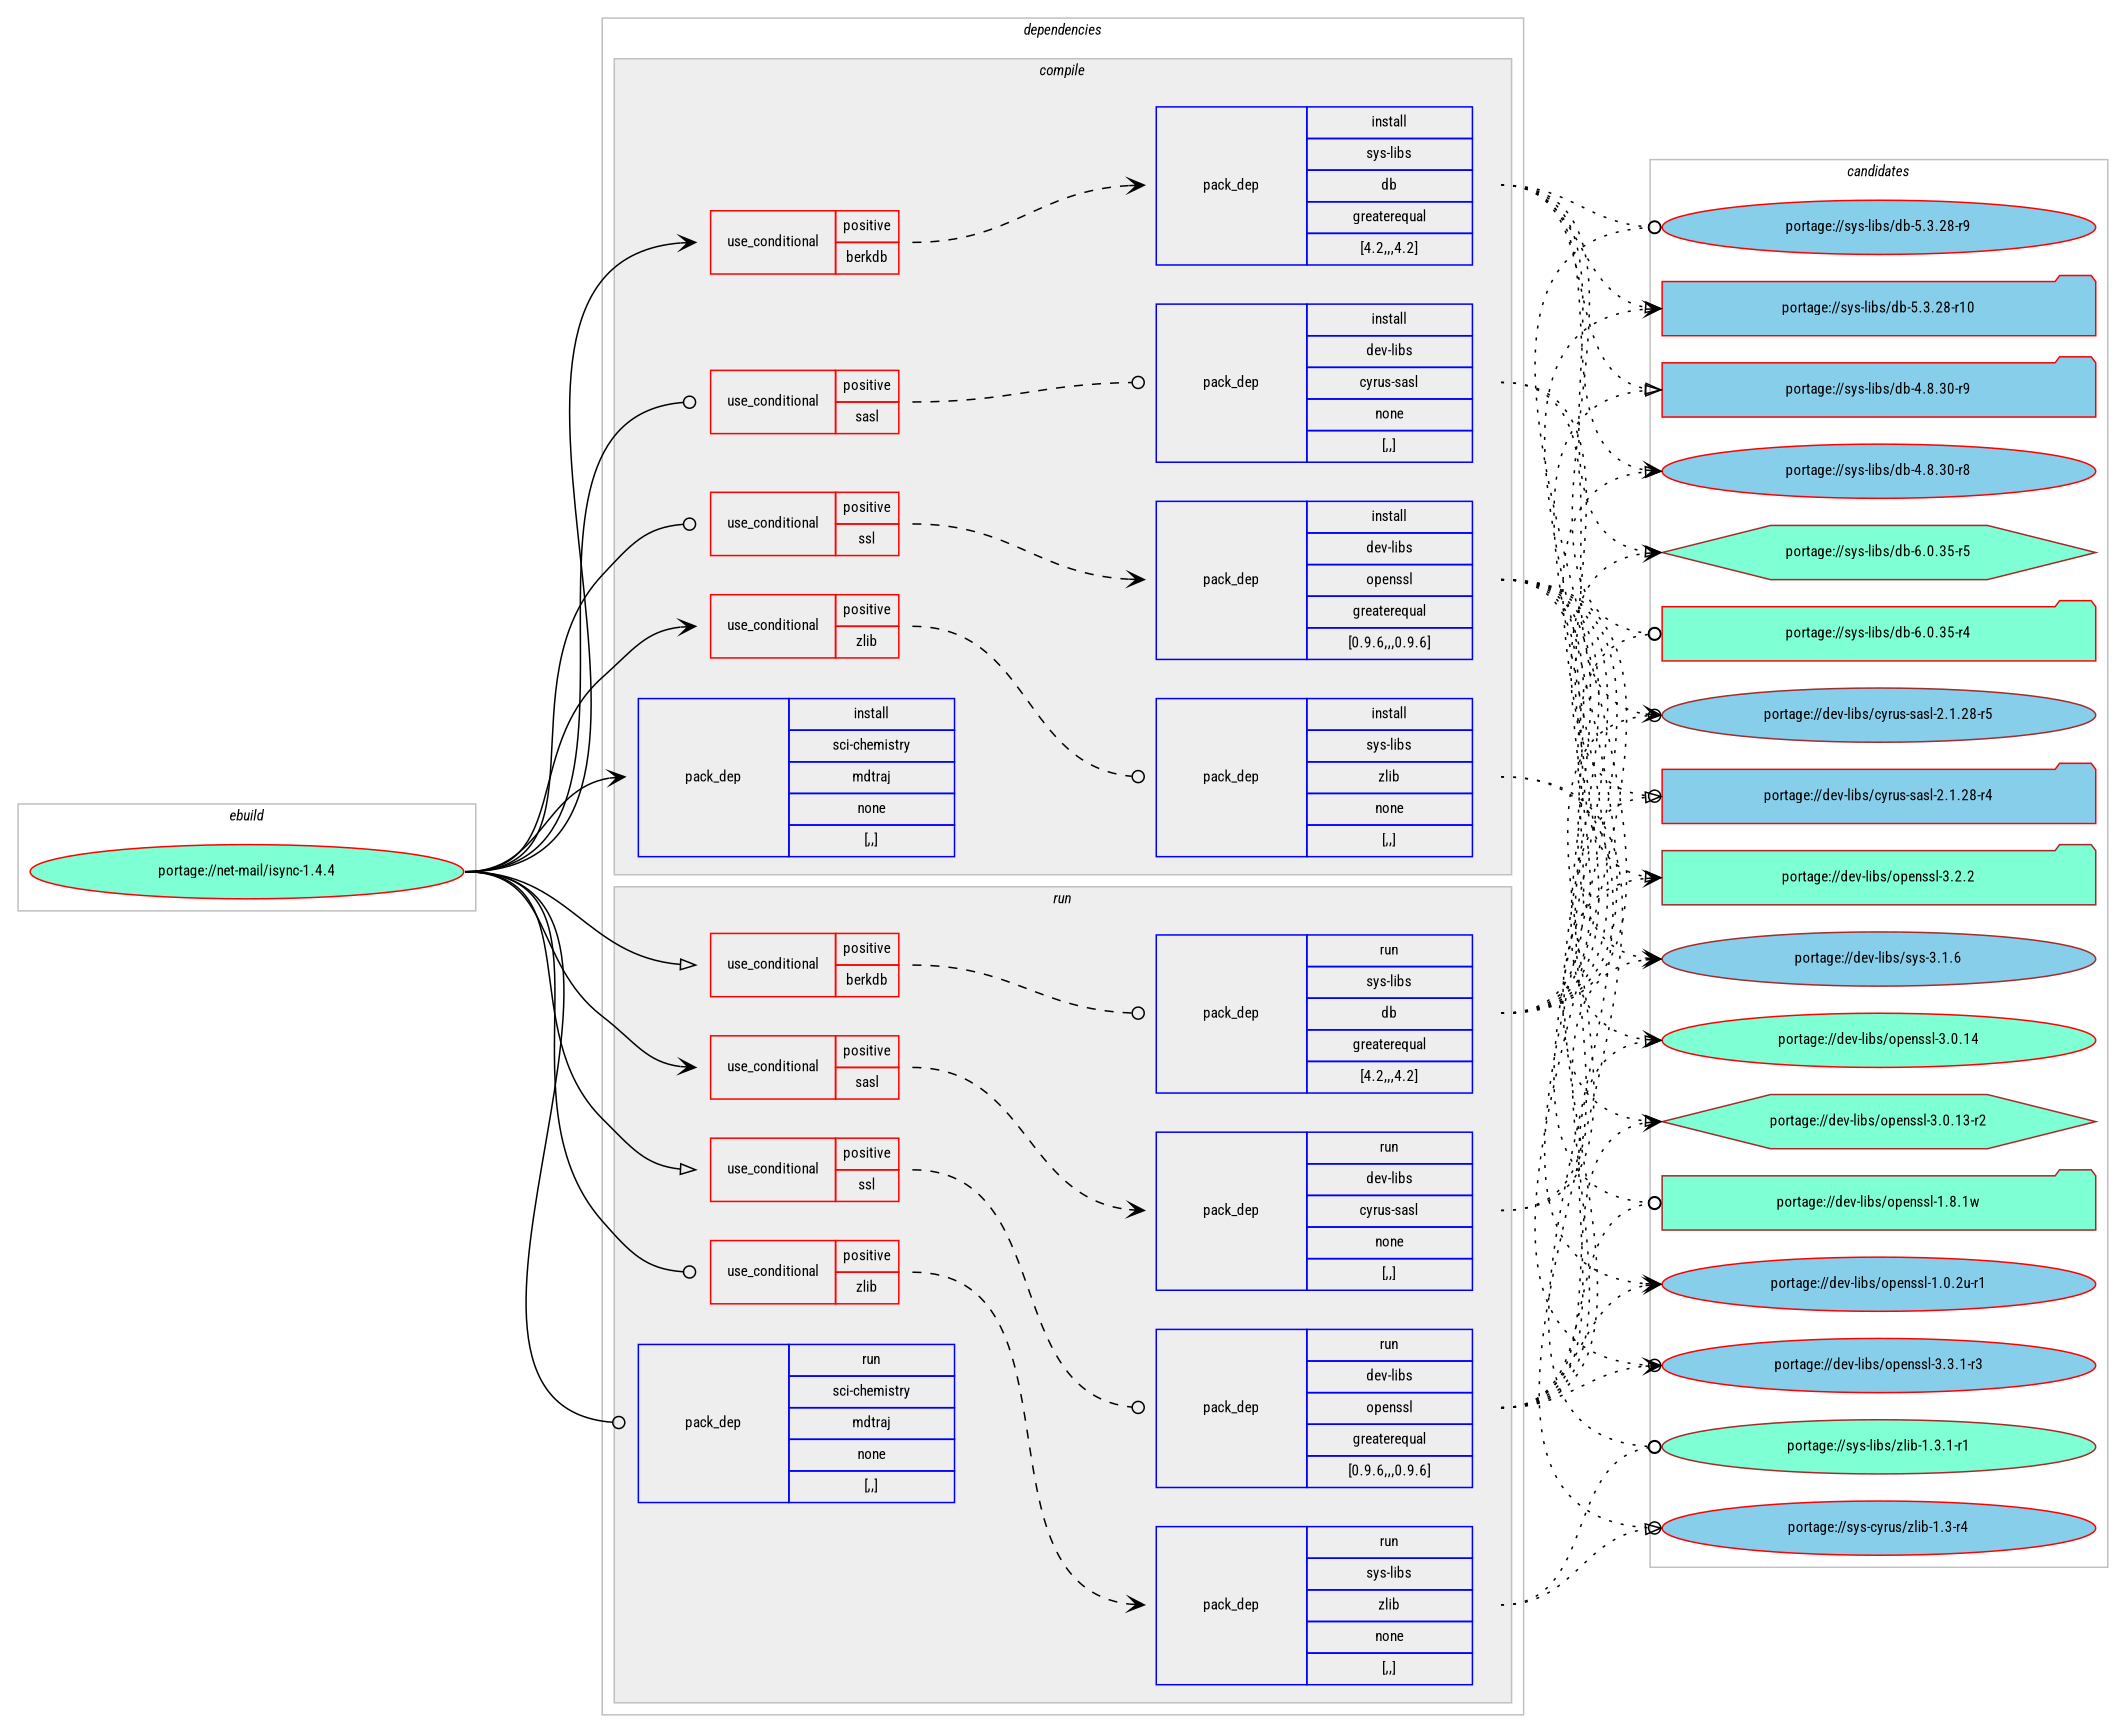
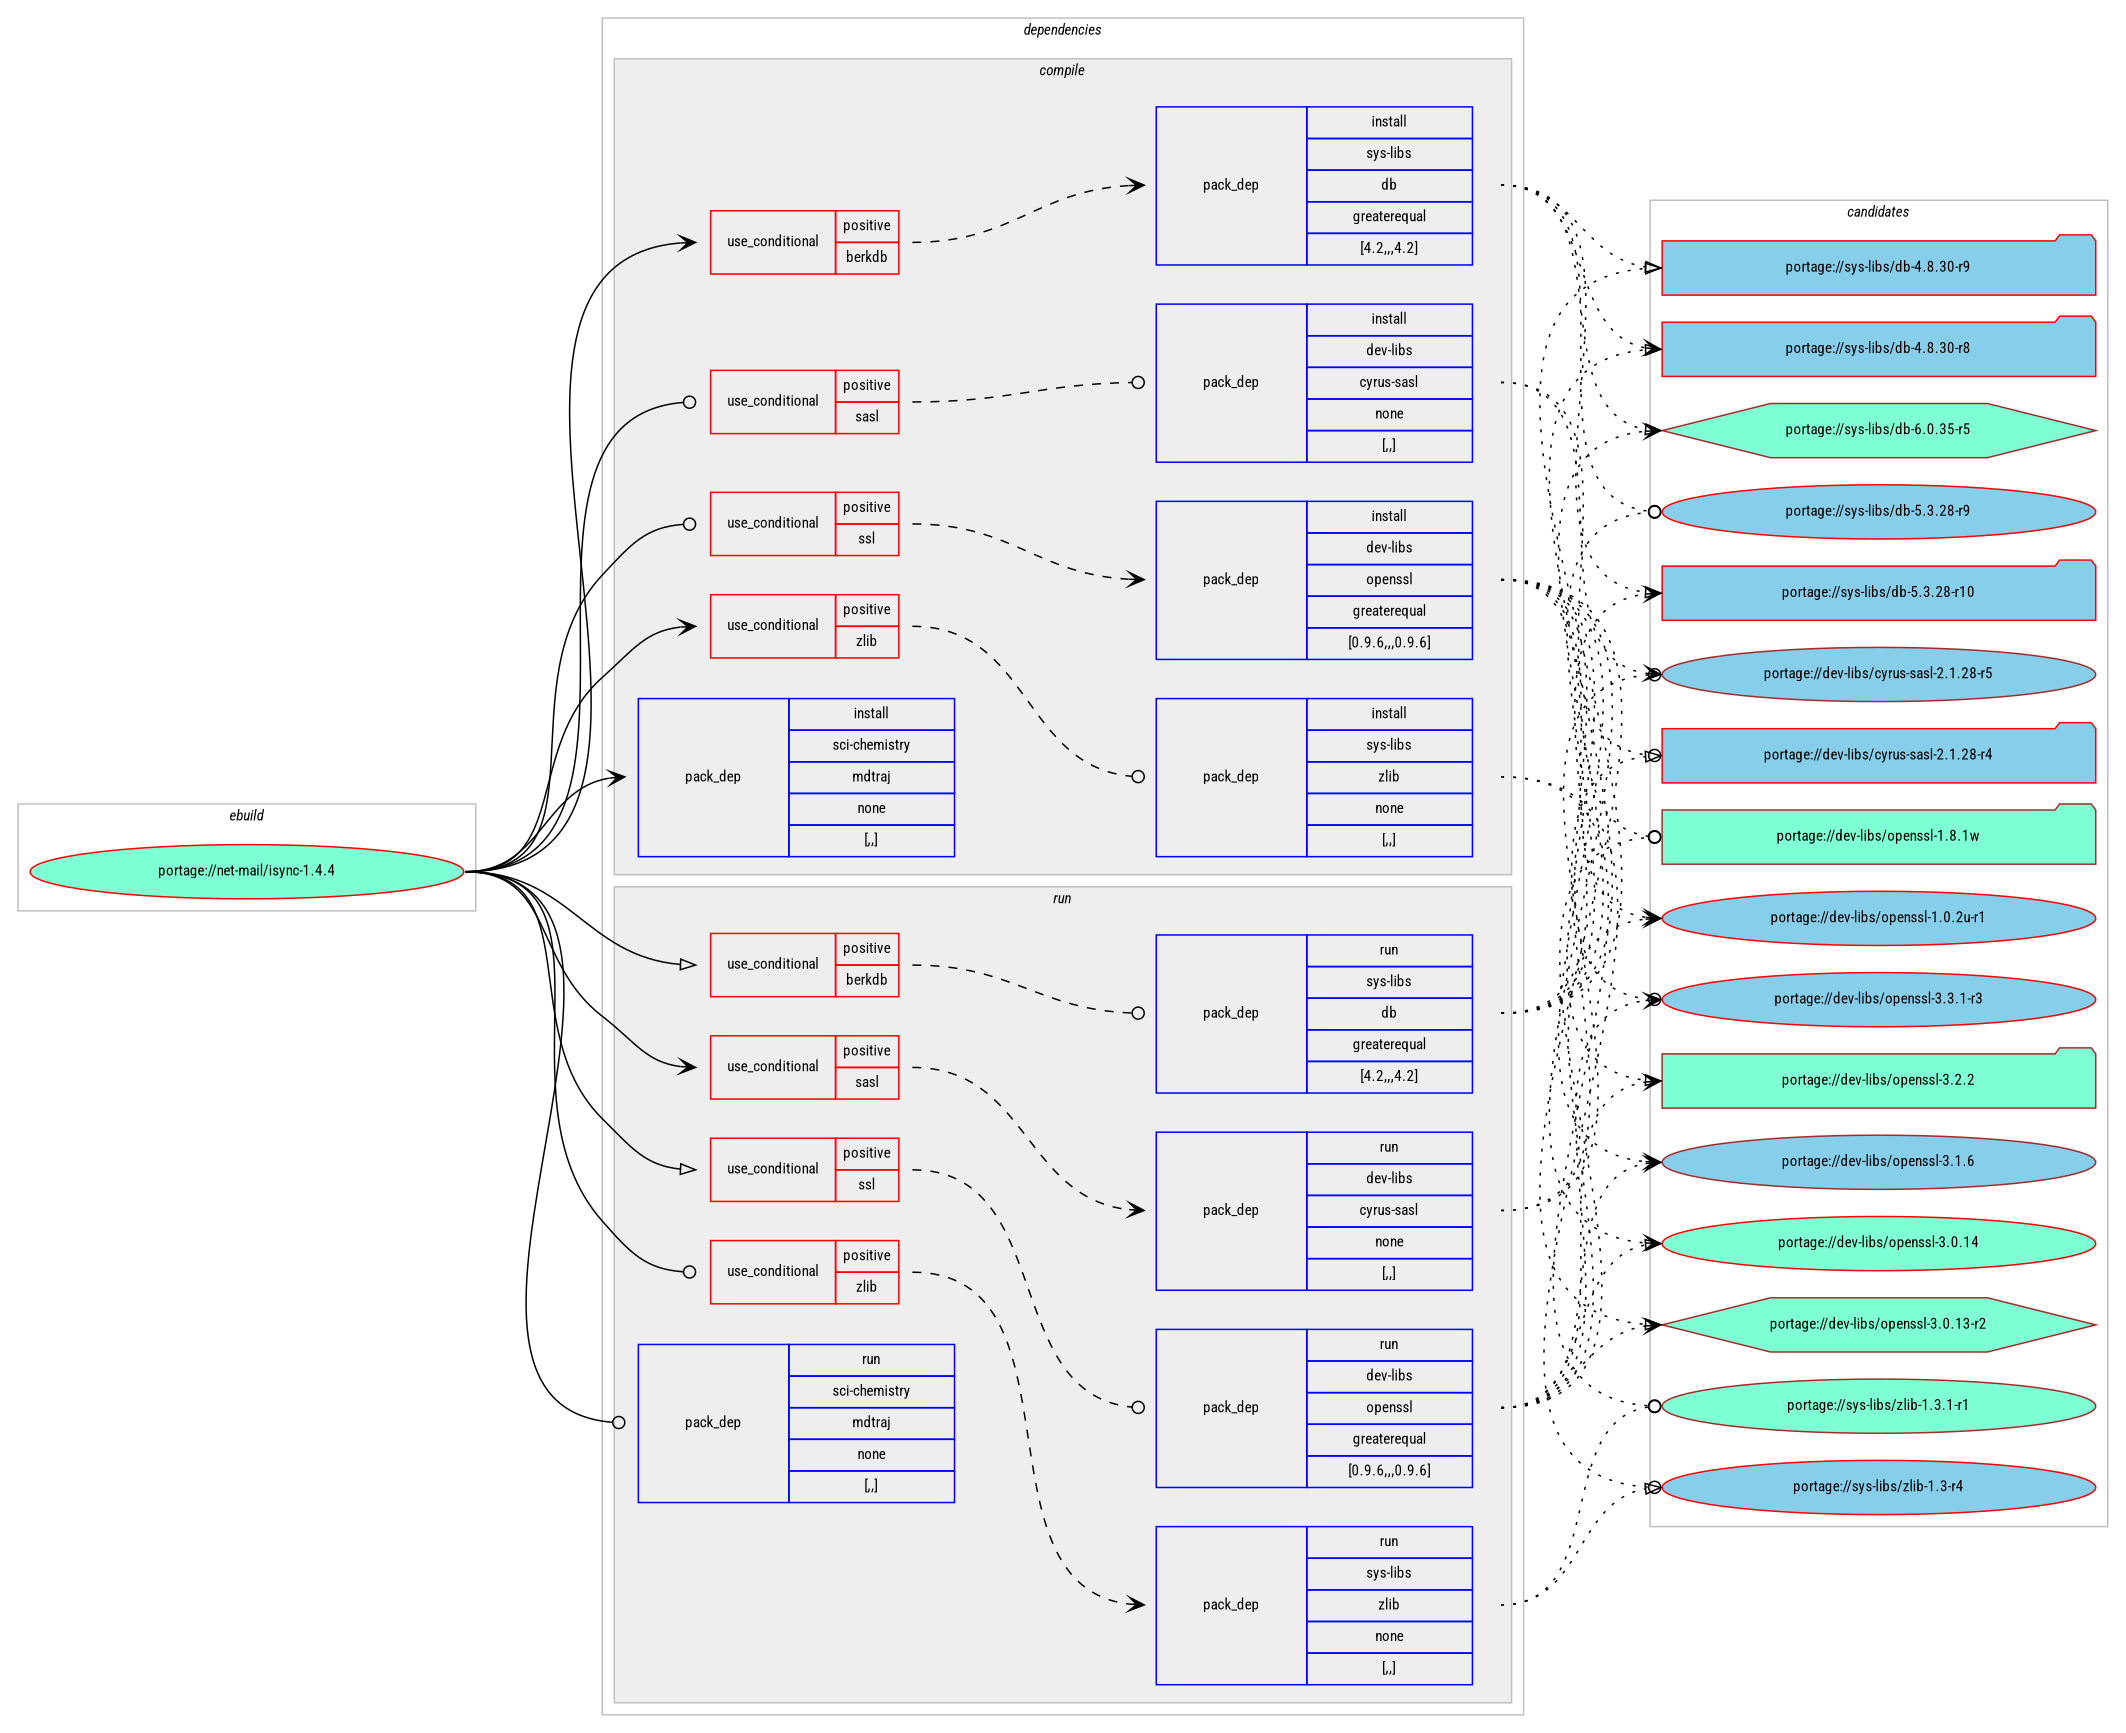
node "portage://sys-libs/db-4.8.30-r8": shape ellipse -> folder
node "portage://sys-libs/db-6.0.35-r4": removed
node "portage://dev-libs/sys-3.1.6": label "portage://dev-libs/sys-3.1.6" -> "portage://dev-libs/openssl-3.1.6"
node "portage://sys-cyrus/zlib-1.3-r4": label "portage://sys-cyrus/zlib-1.3-r4" -> "portage://sys-libs/zlib-1.3-r4"
